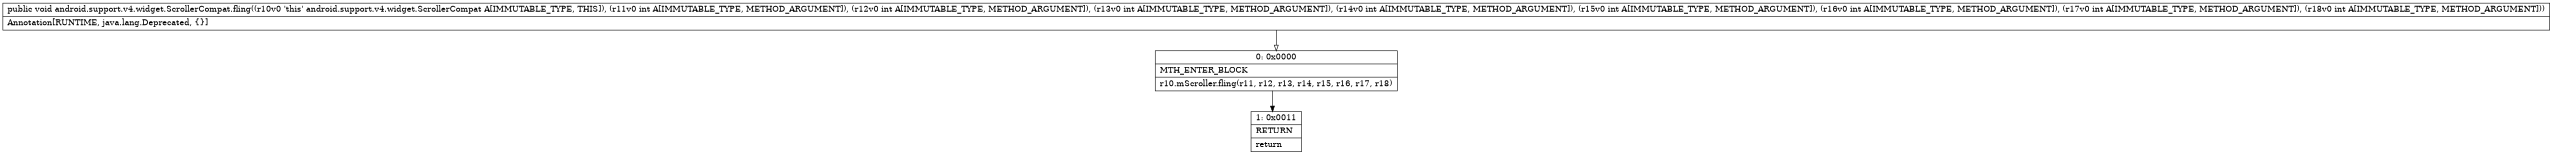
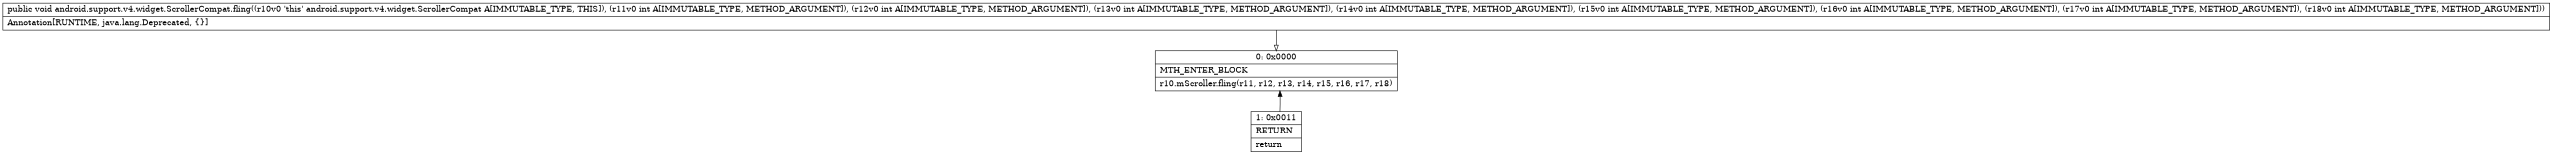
edge "0: 0x0000" -> "1: 0x0011": reversed
